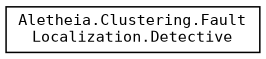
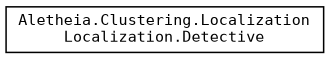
node "Aletheia.Clustering.Fault Localization.Detective": label "Aletheia.Clustering.Fault Localization.Detective" -> "Aletheia.Clustering.Localization Localization.Detective"
